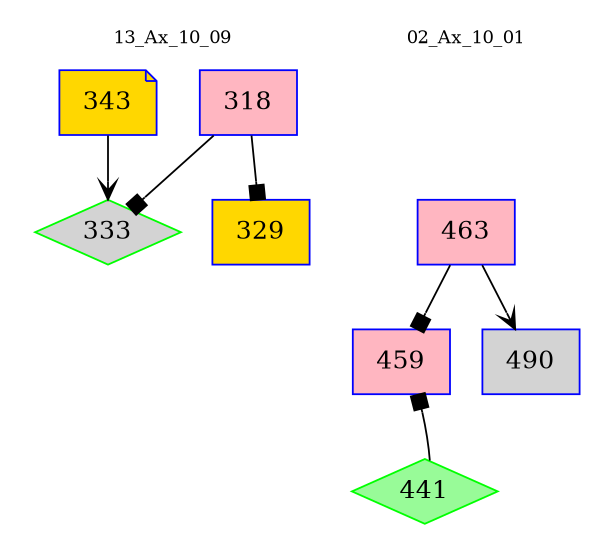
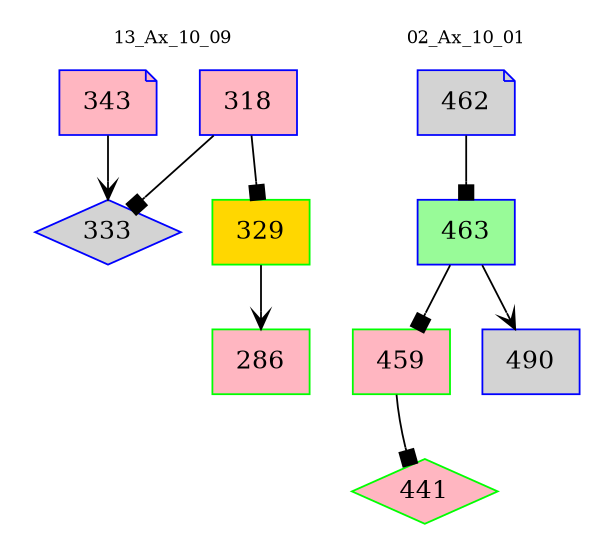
node "343": fillcolor gold -> lightpink
node "462": added
node "333": color green -> blue
node "329": color blue -> green
node "463": fillcolor lightpink -> palegreen
node "286": added
node "459": color blue -> green
edge "441" -> "459": reversed
node "441": fillcolor palegreen -> lightpink
